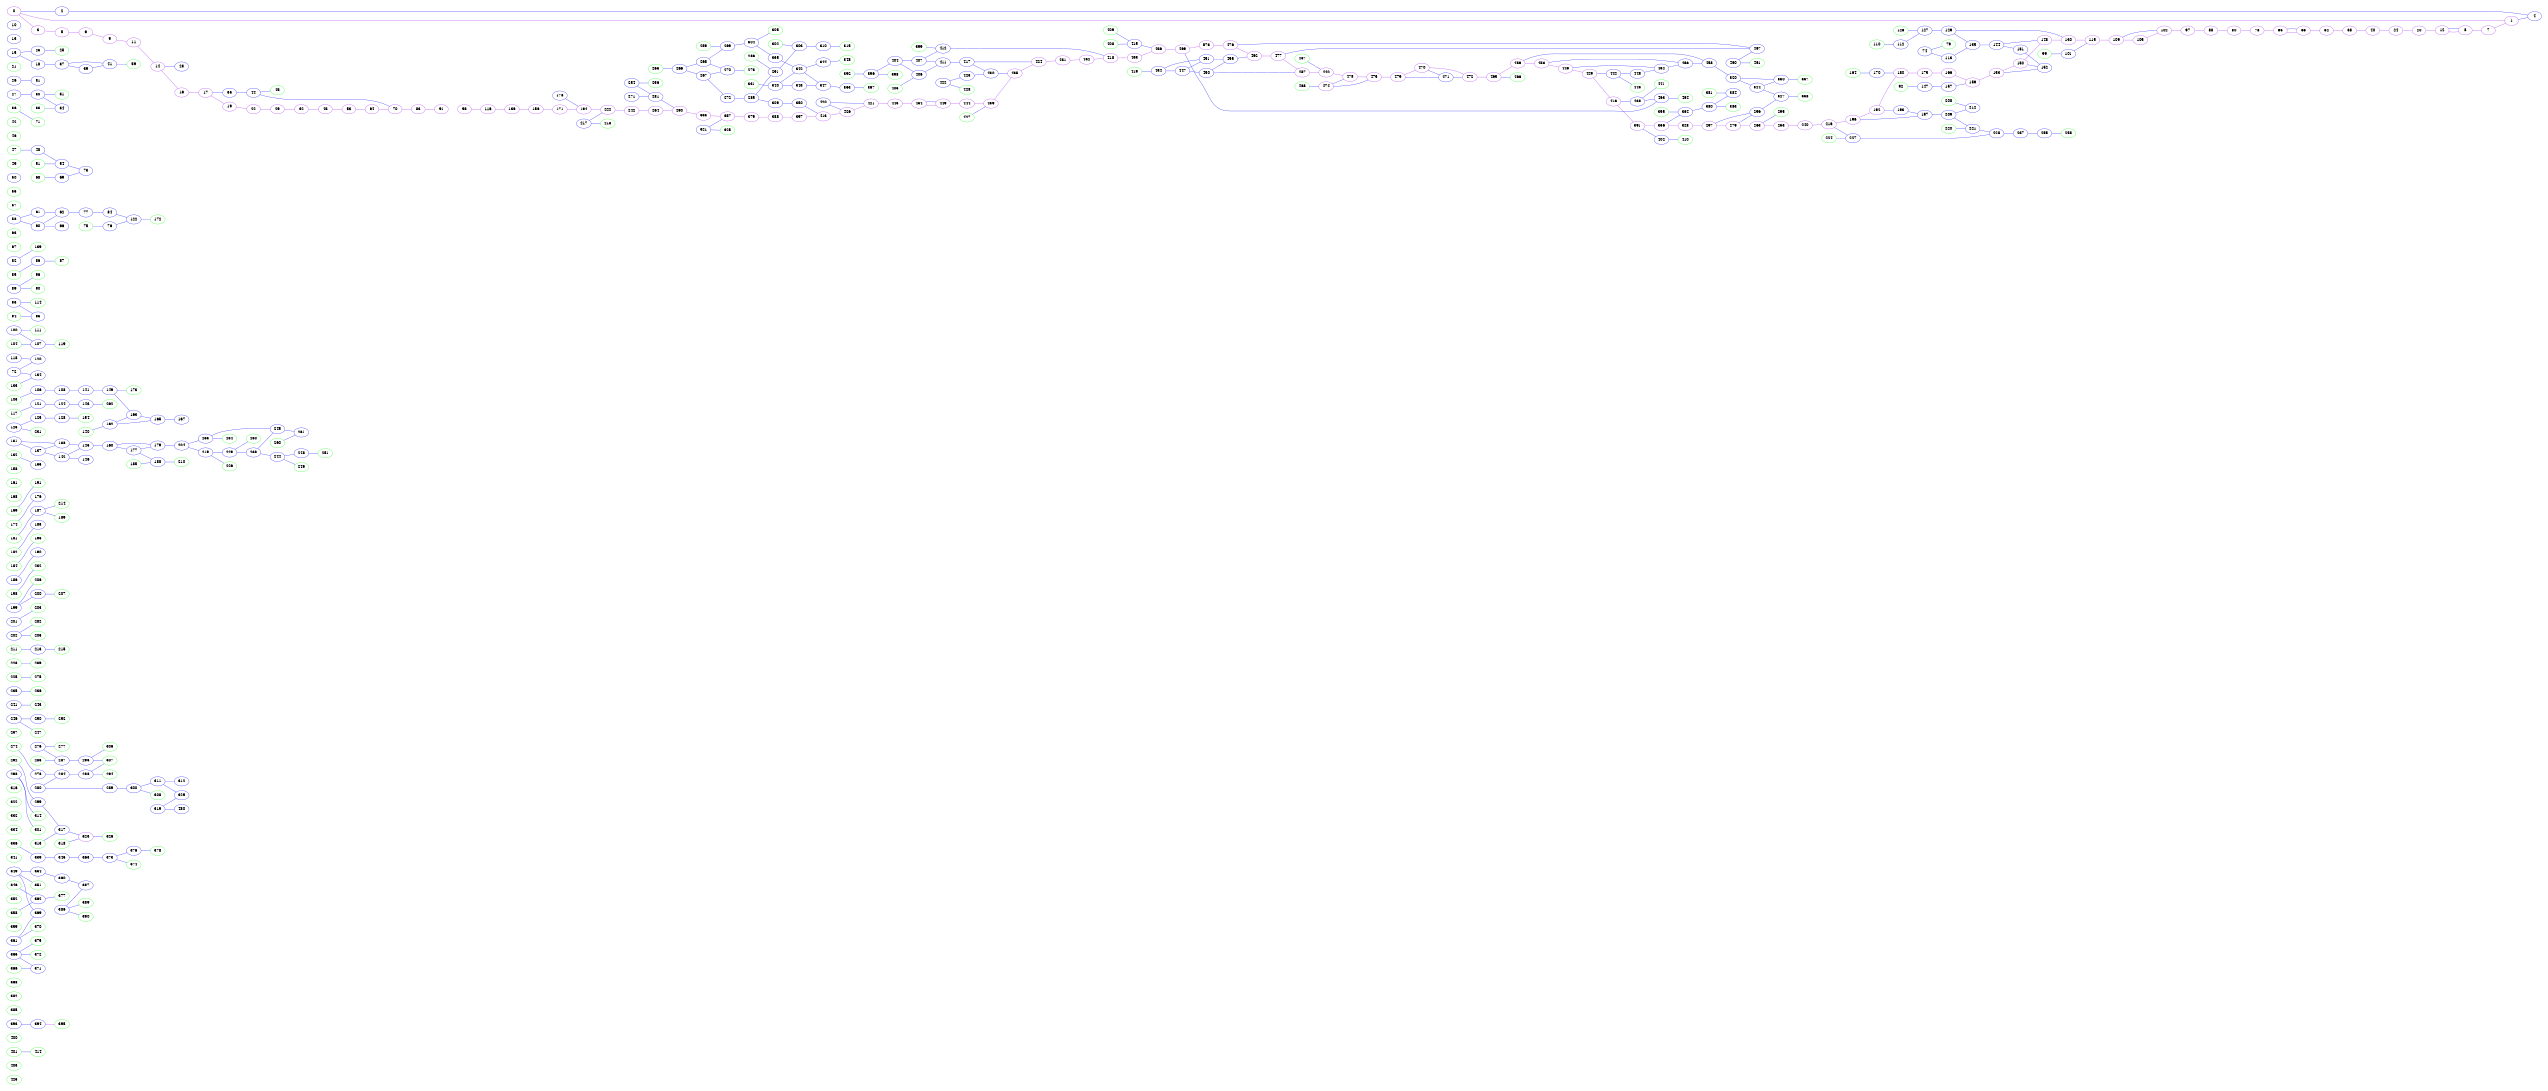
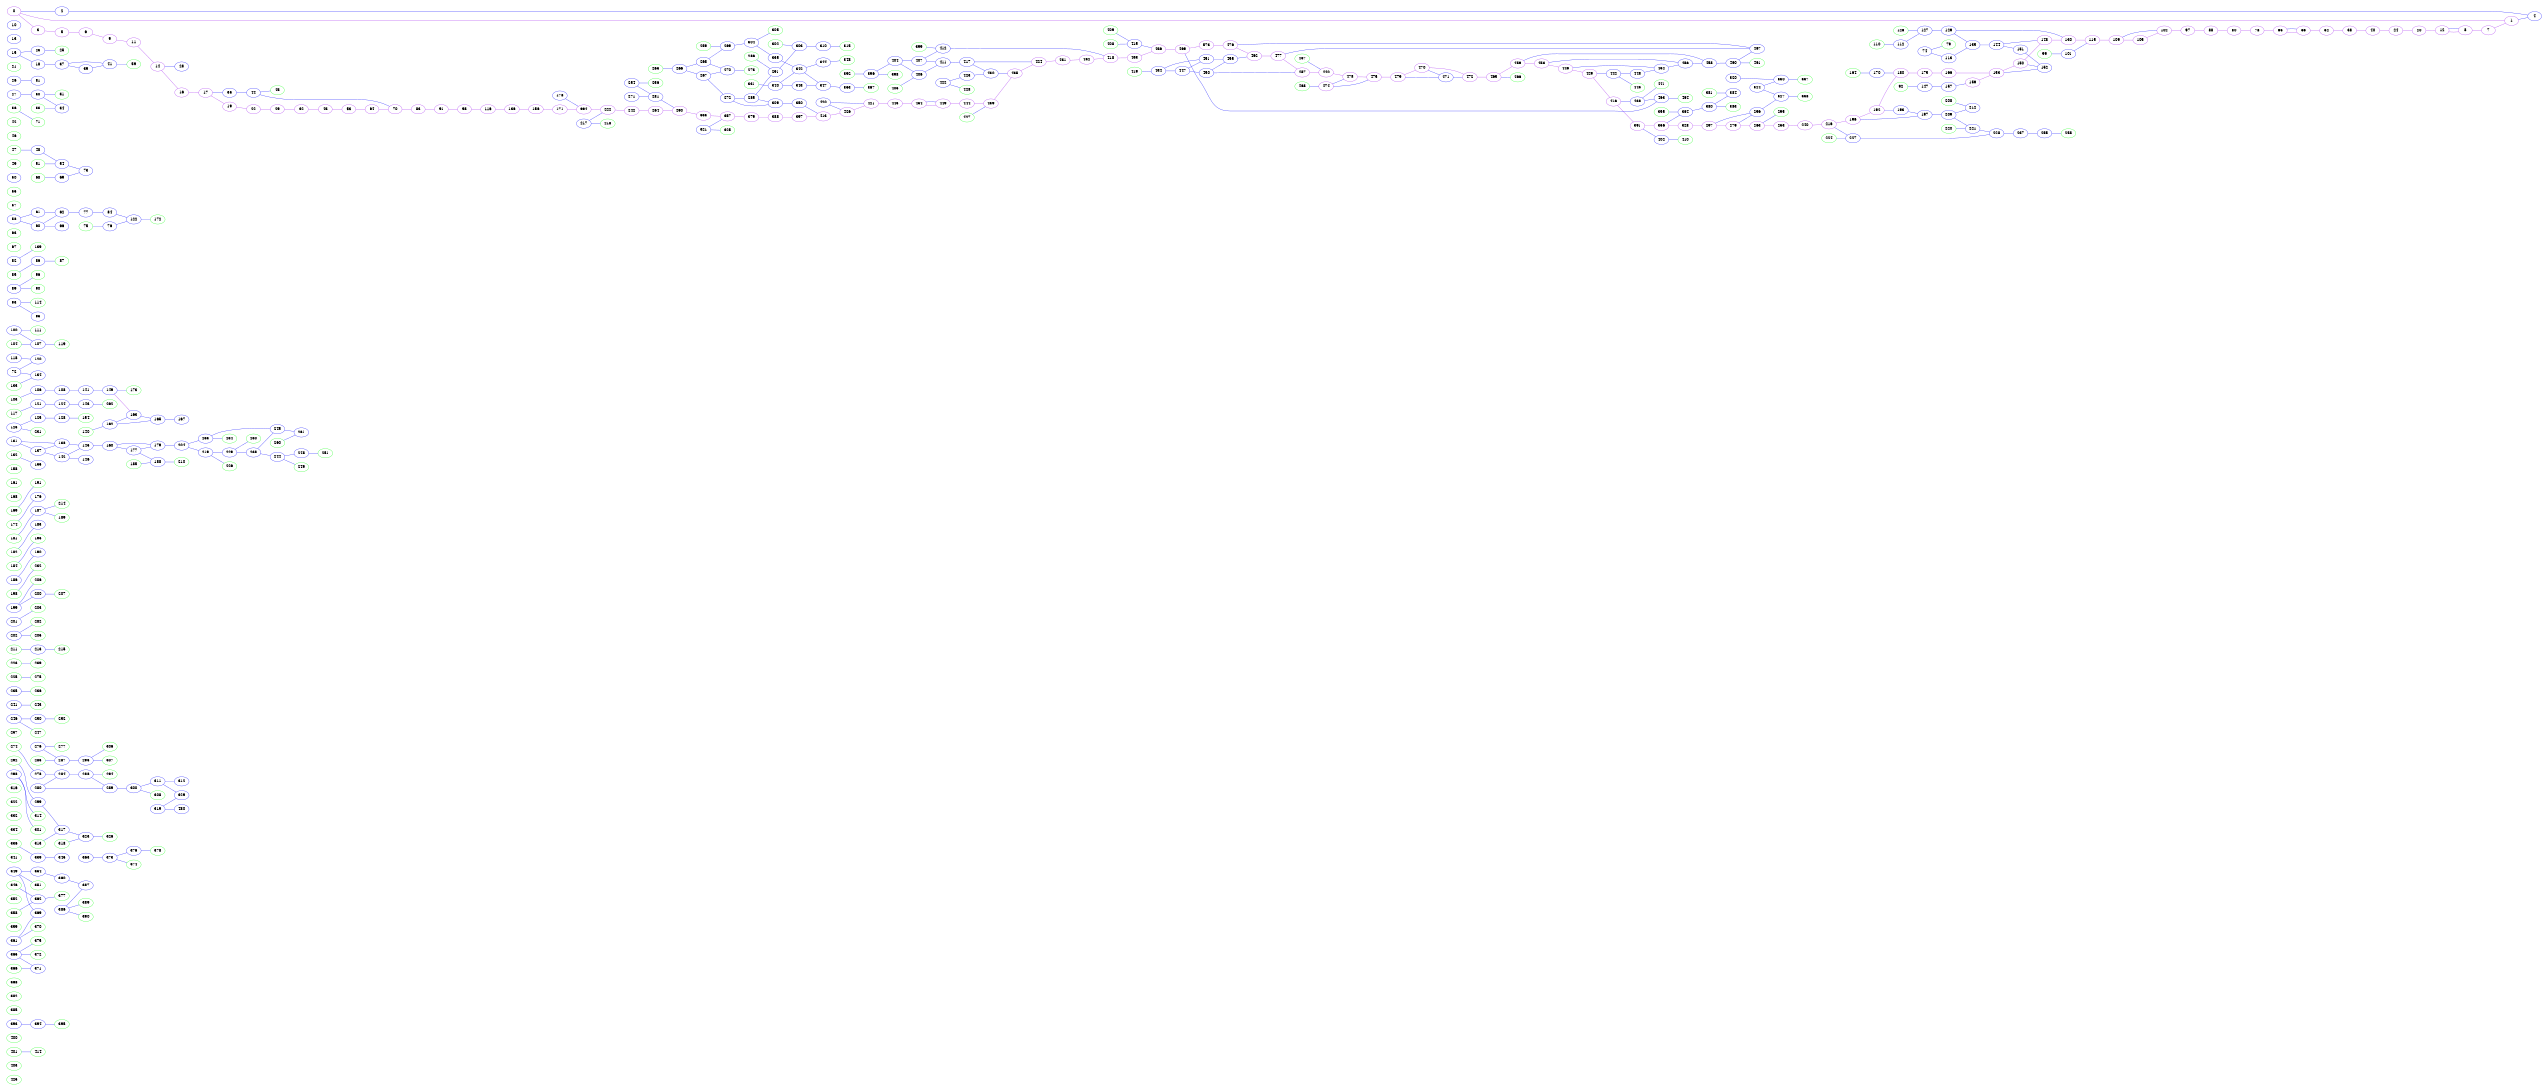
edge "458" -- "320": now "458" -- "460"
edge "166" -- "159": now "166" -- "153"
edge "320" -- "324": removed
edge "272" -- "309": added
edge "91" -- "98": added
node "194": label "194" -> "994"
node "94": removed
edge "149" -- "163": color blue -> purple
edge "307" -- "288": now "289" -- "288"
node "323": color purple -> blue
edge "345" -- "363": removed
edge "394" -- "395": color purple -> blue
